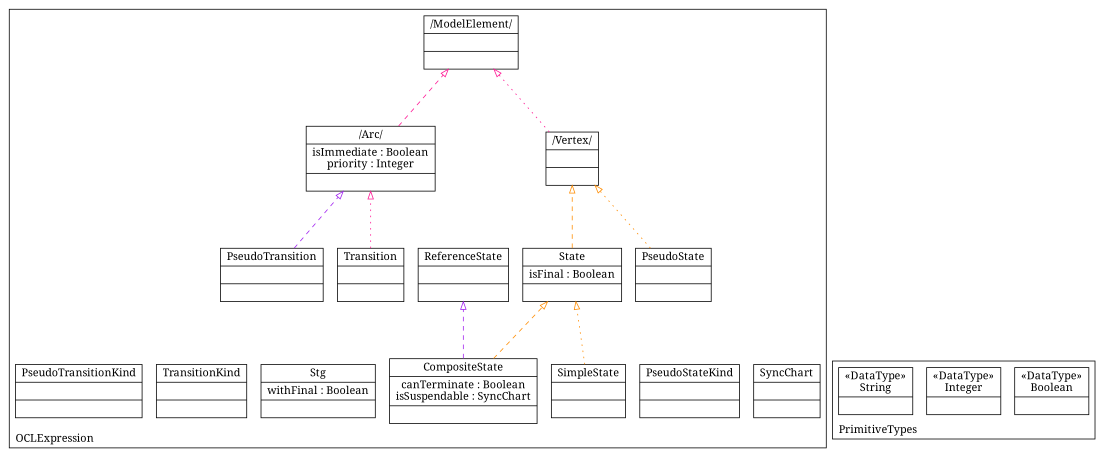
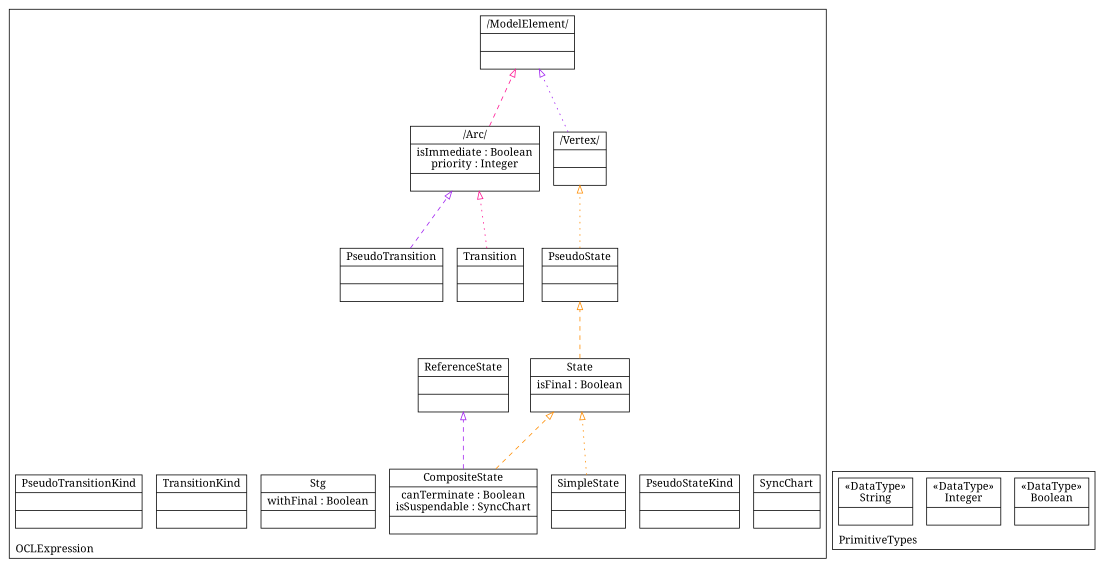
edge "/Vertex/" -> "/ModelElement/": color deeppink -> purple
edge "State" -> "/Vertex/": now "State" -> "PseudoState"
